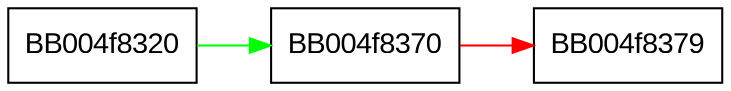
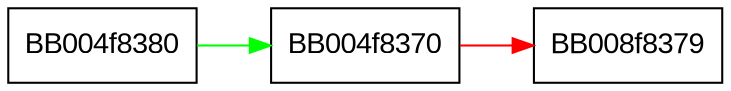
node "BB004f8320": label "BB004f8320" -> "BB004f8380"
node "BB004f8379": label "BB004f8379" -> "BB008f8379"
